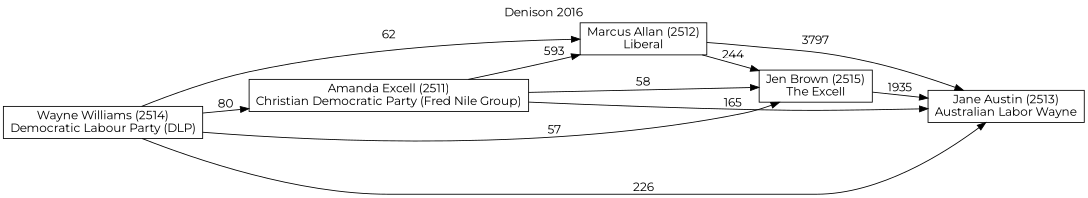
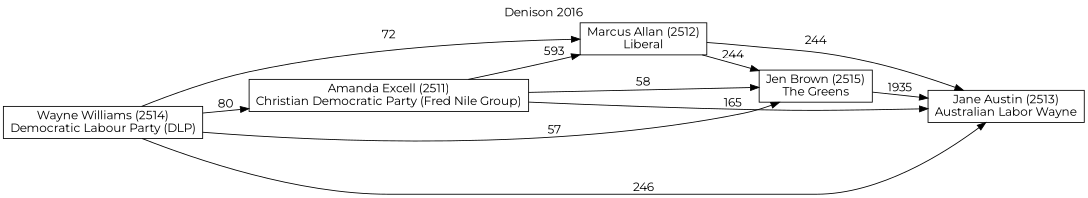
edge "Wayne Williams (2514) Democratic Labour Party (DLP)" -> "Marcus Allan (2512) Liberal": label "62" -> "72"
edge "Marcus Allan (2512) Liberal" -> "Jane Austin (2513) Australian Labor Wayne": label "3797" -> "244"
node "Jen Brown (2515) The Excell": label "Jen Brown (2515) The Excell" -> "Jen Brown (2515) The Greens"
edge "Wayne Williams (2514) Democratic Labour Party (DLP)" -> "Jane Austin (2513) Australian Labor Wayne": label "226" -> "246"
